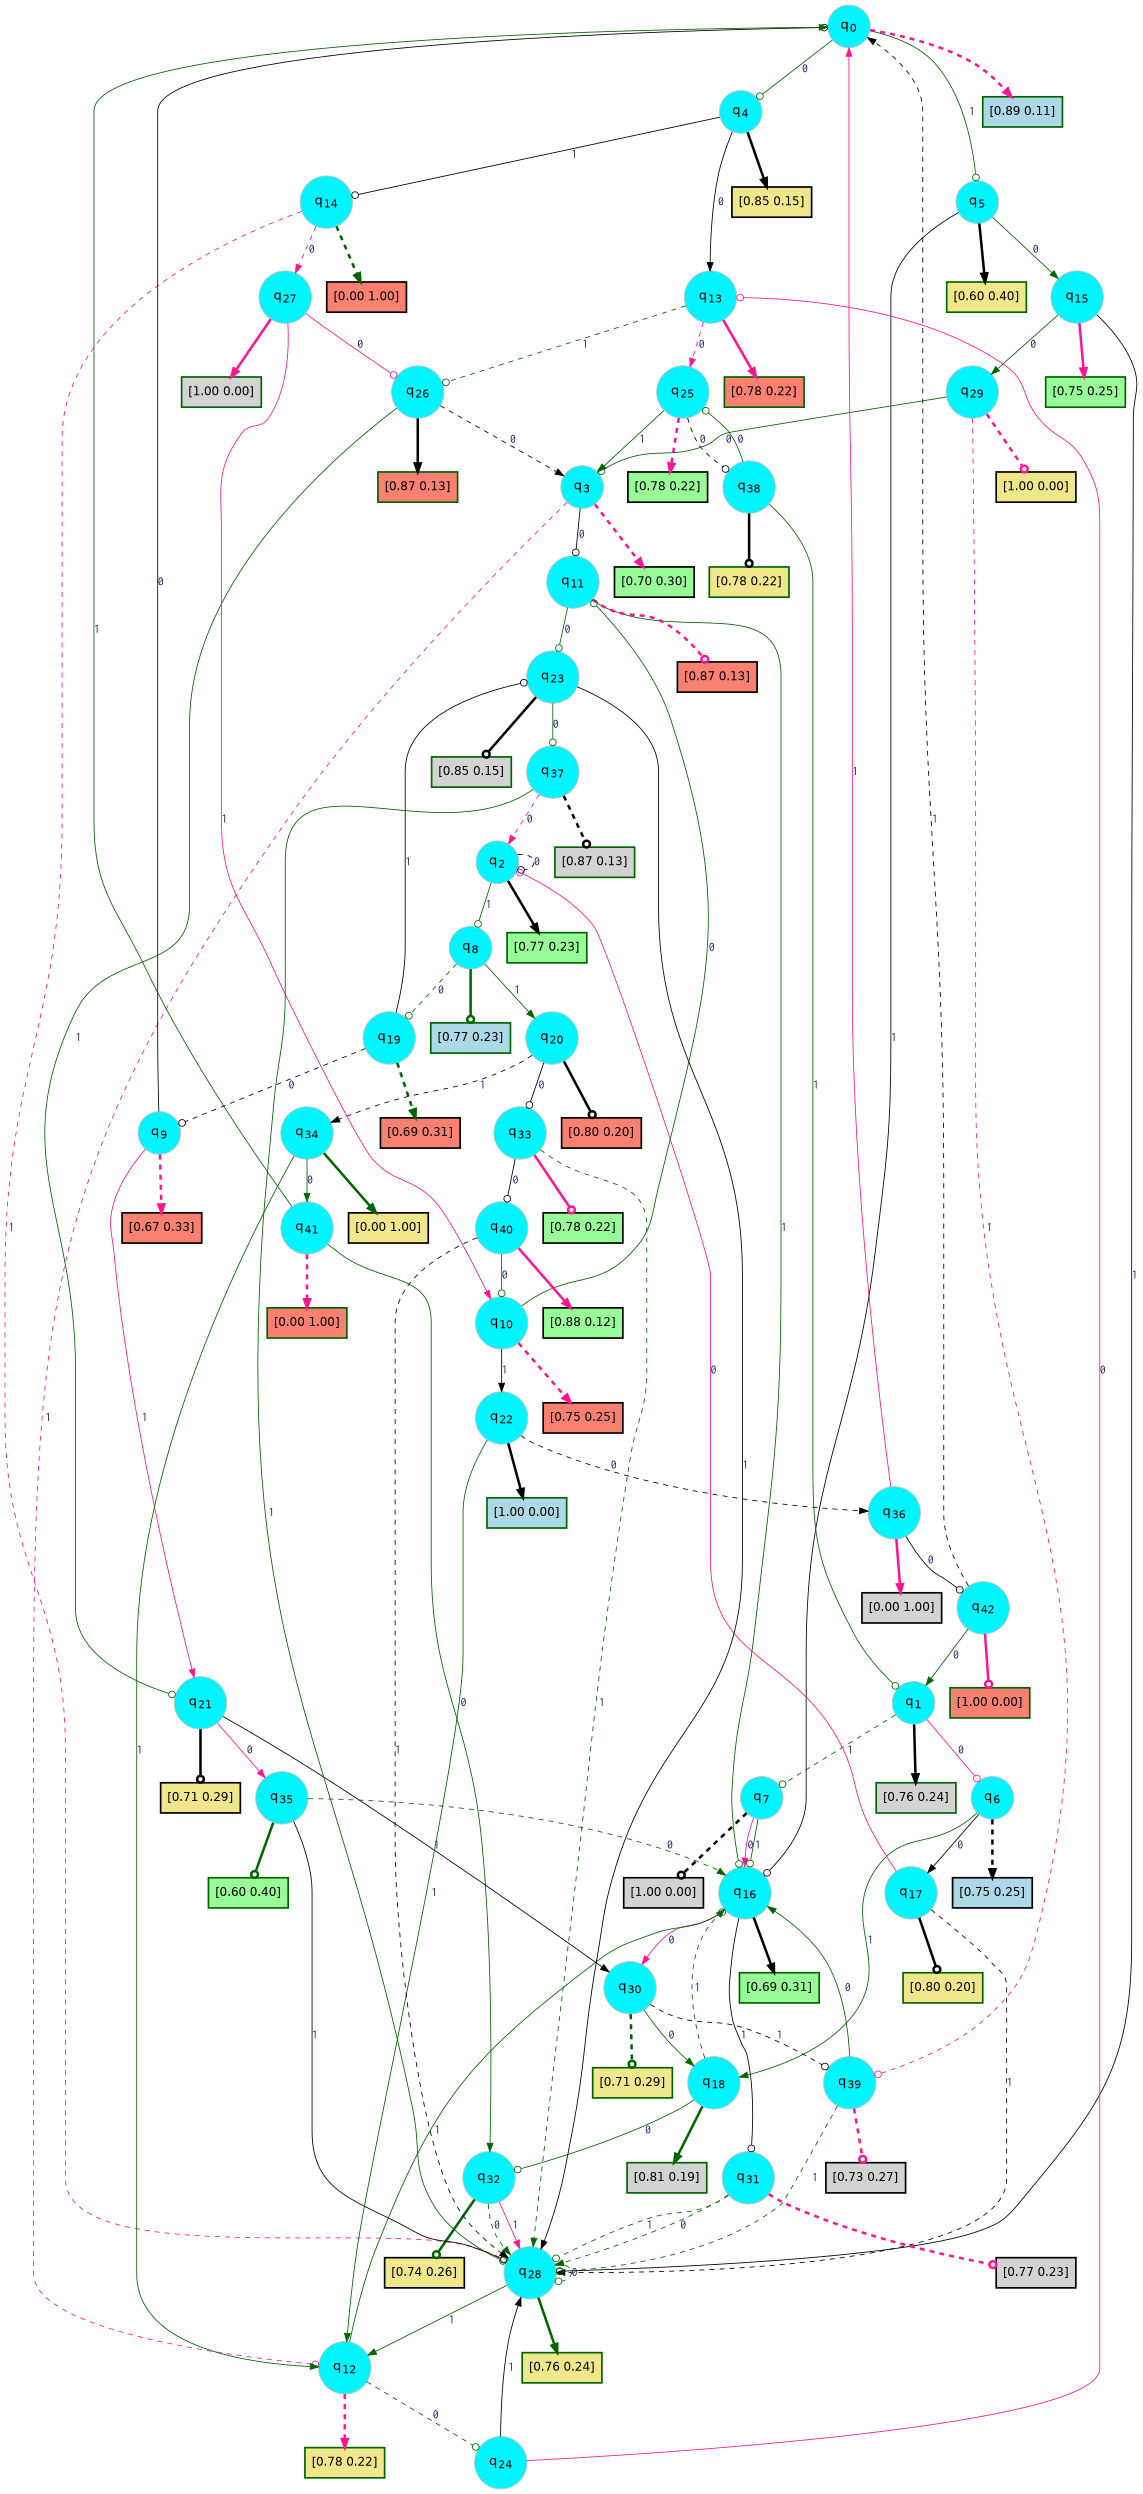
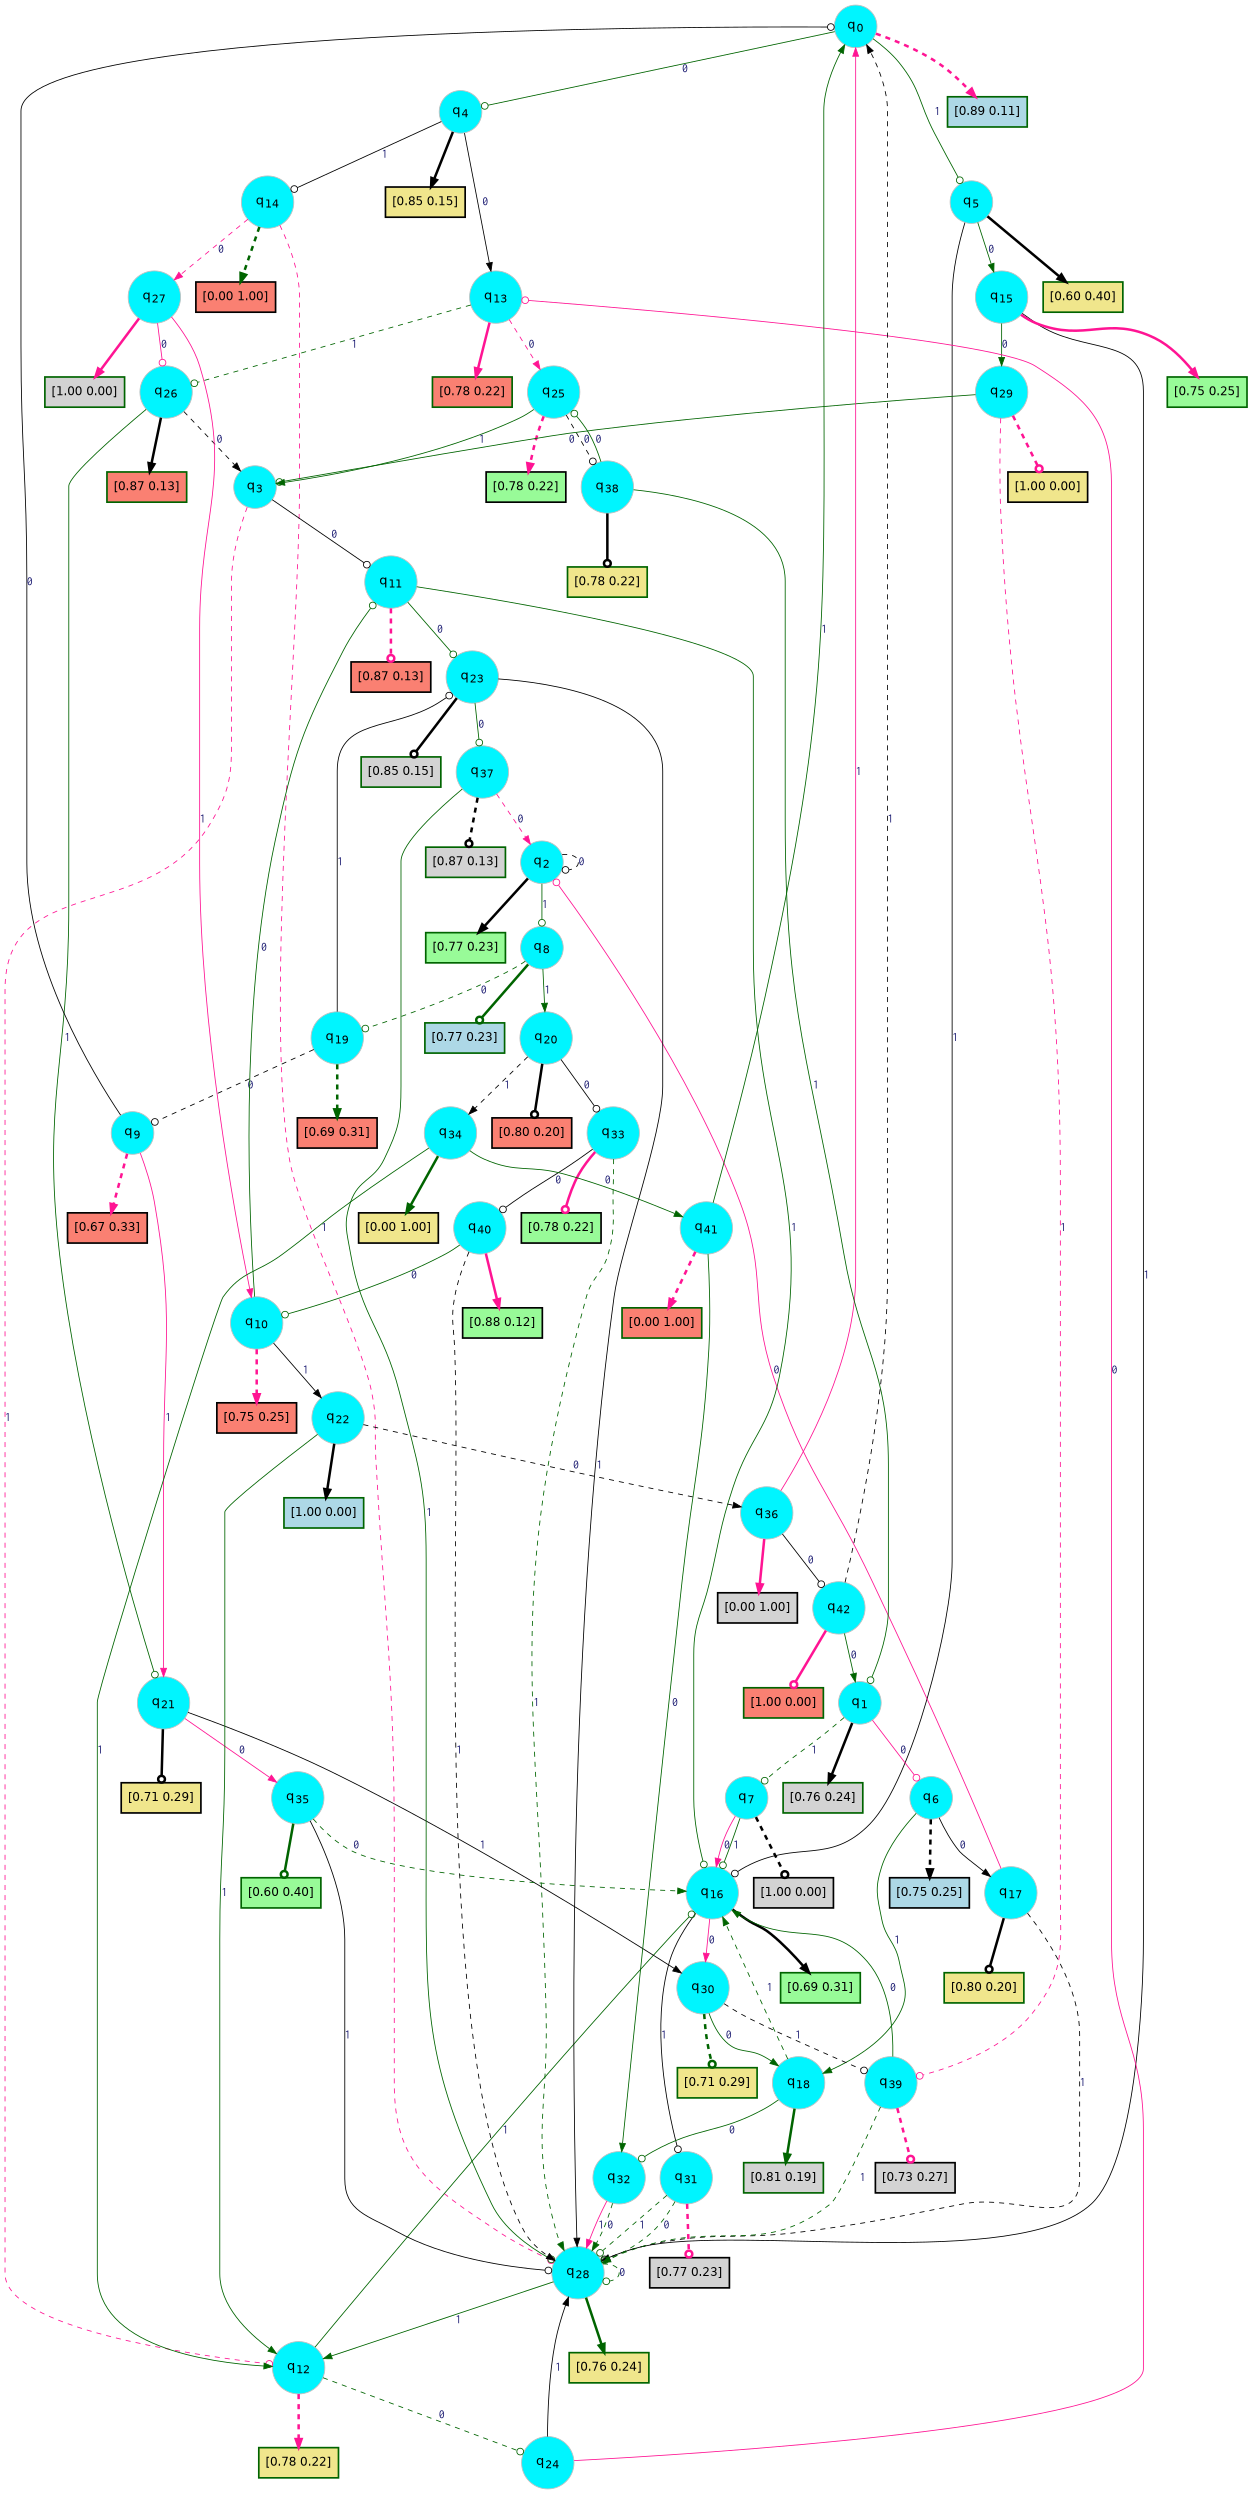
node "[0.70 0.30]": removed
node "[0.74 0.26]": removed
